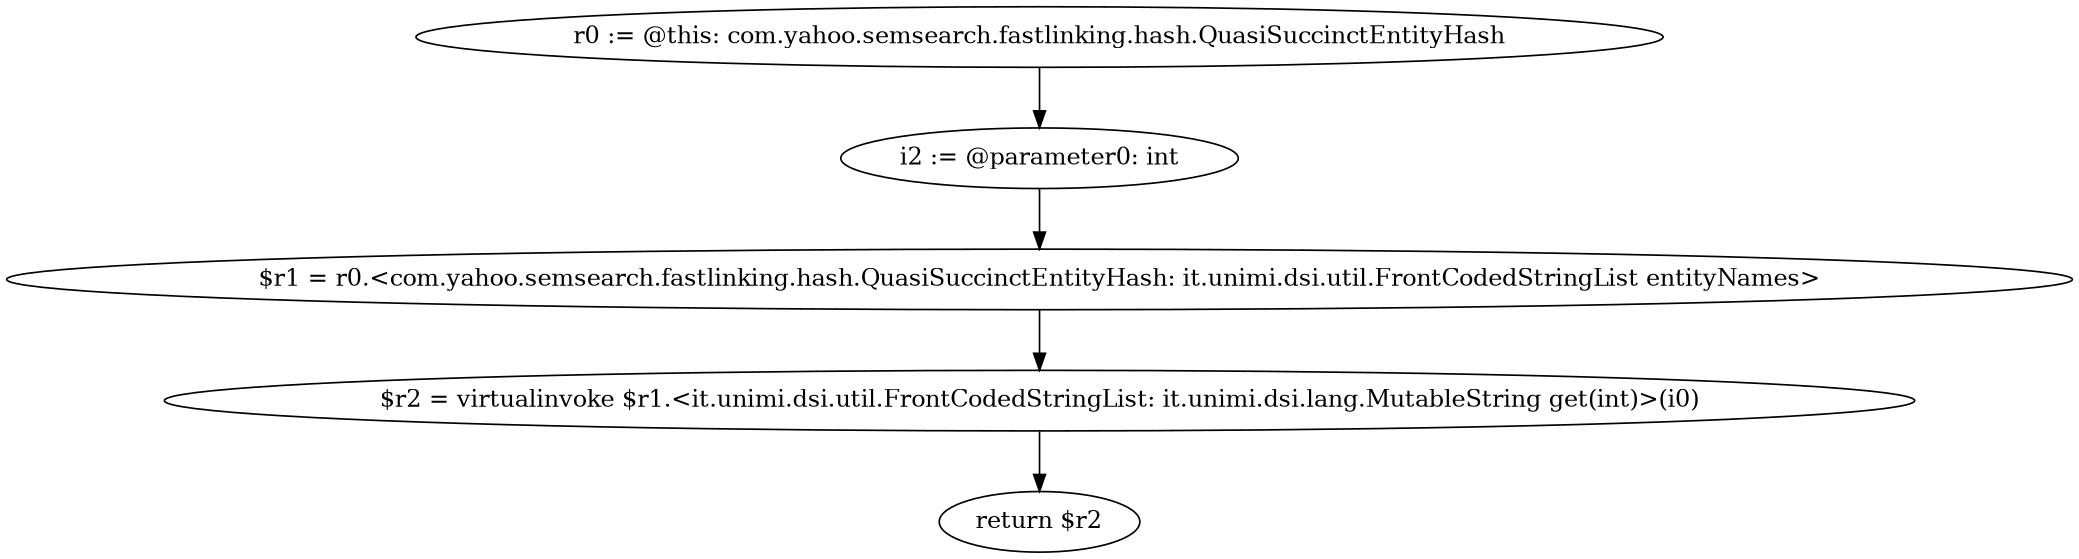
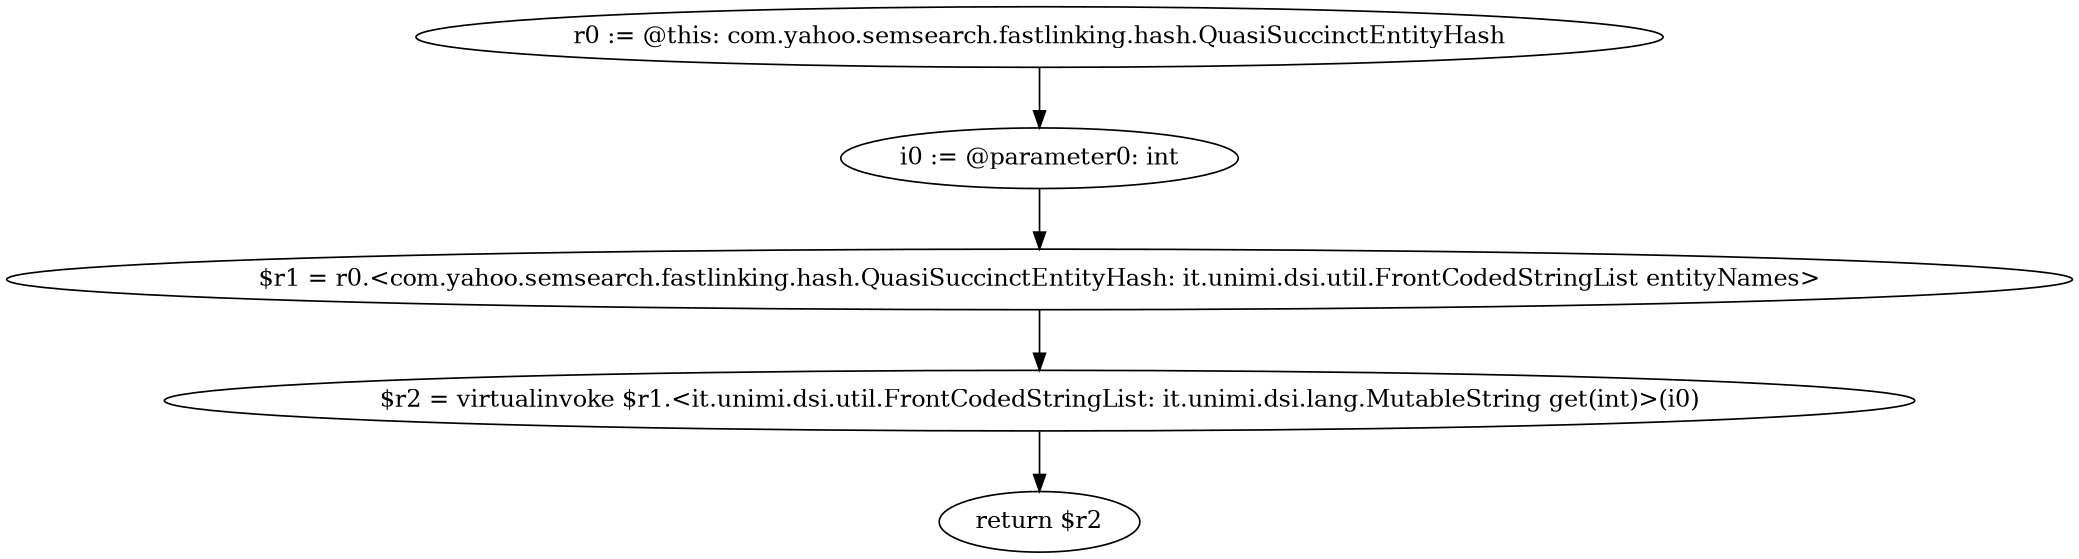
node "i2 := @parameter0: int": label "i2 := @parameter0: int" -> "i0 := @parameter0: int"
